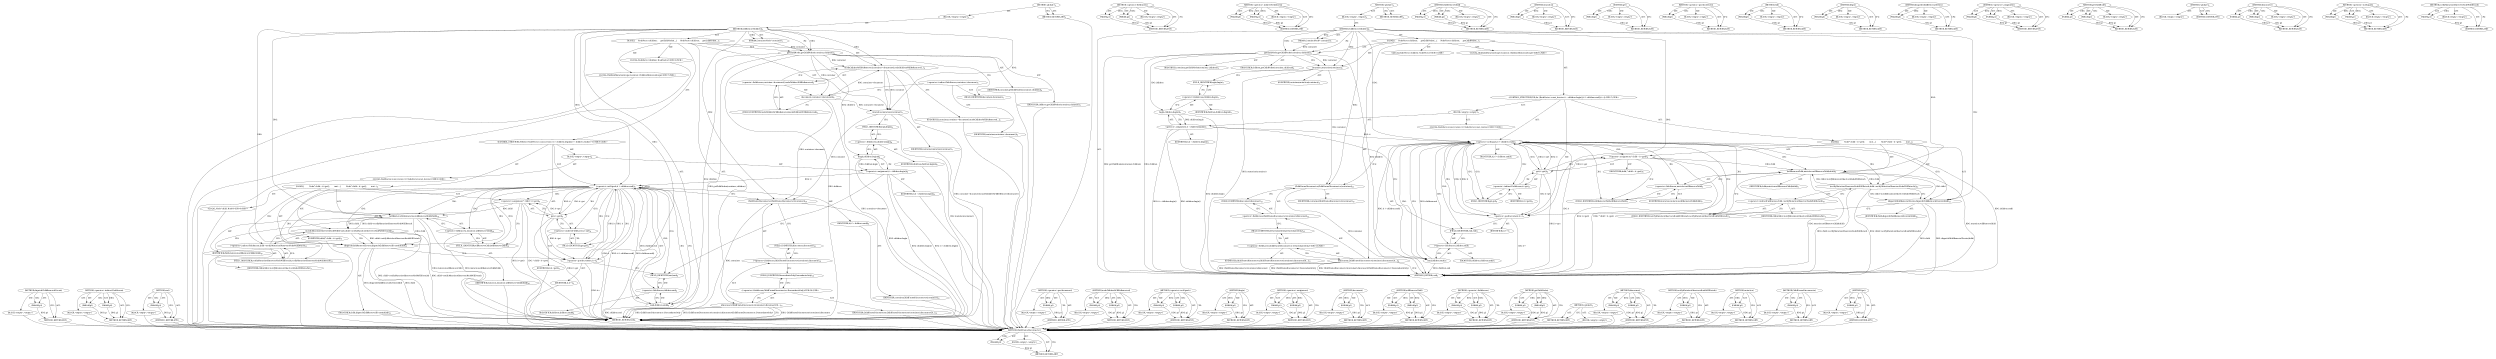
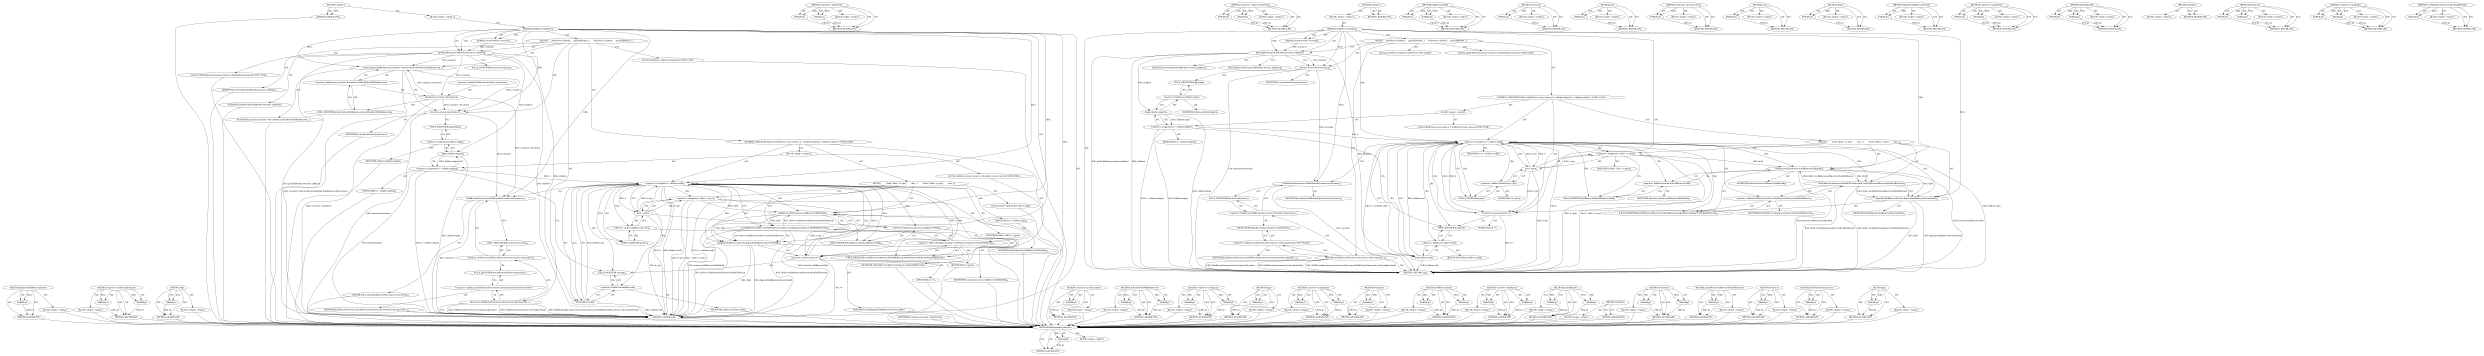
edge "(<operator>.indirectFieldAccess,container->document)" -> "(FIELD_IDENTIFIER,document,document)": removed, label "AST:"
edge "(<operator>.indirectFieldAccess,container->document)" -> "(IDENTIFIER,container,container->document())": removed, label "AST:"
